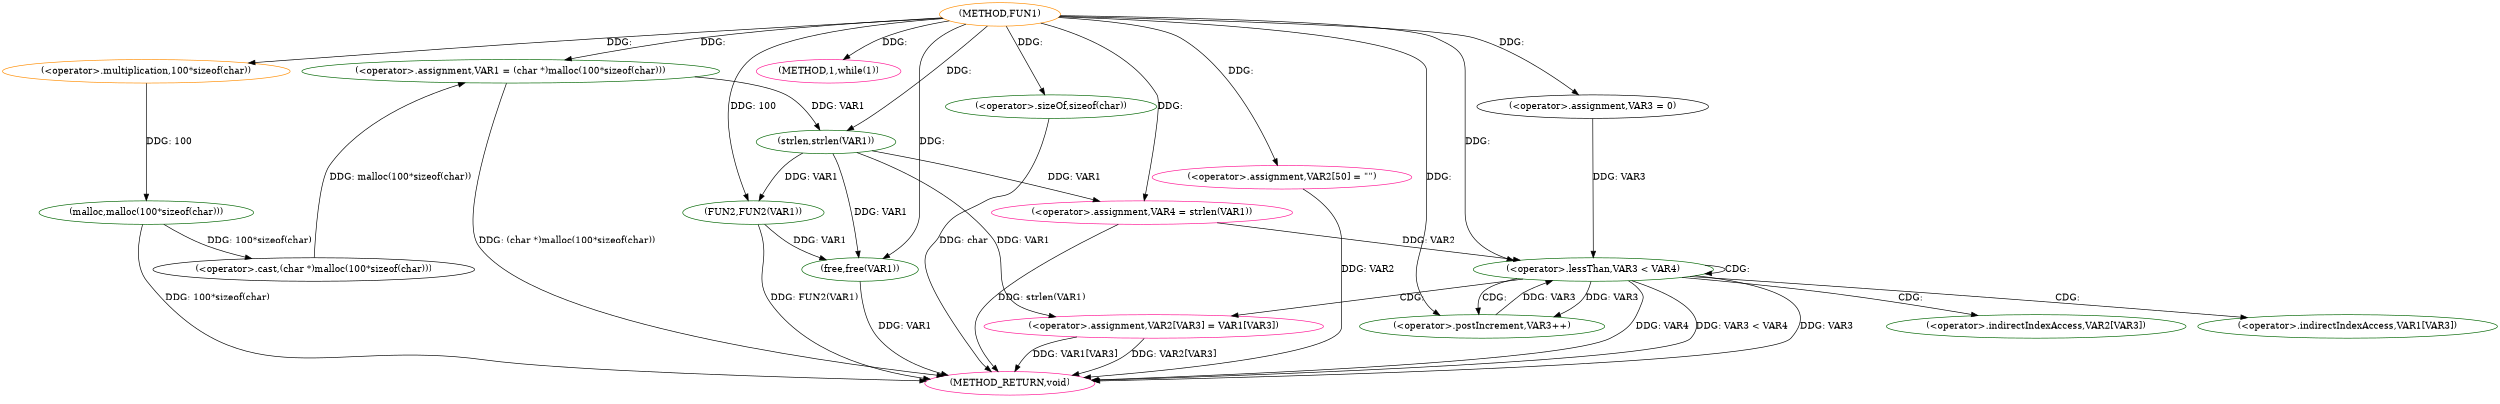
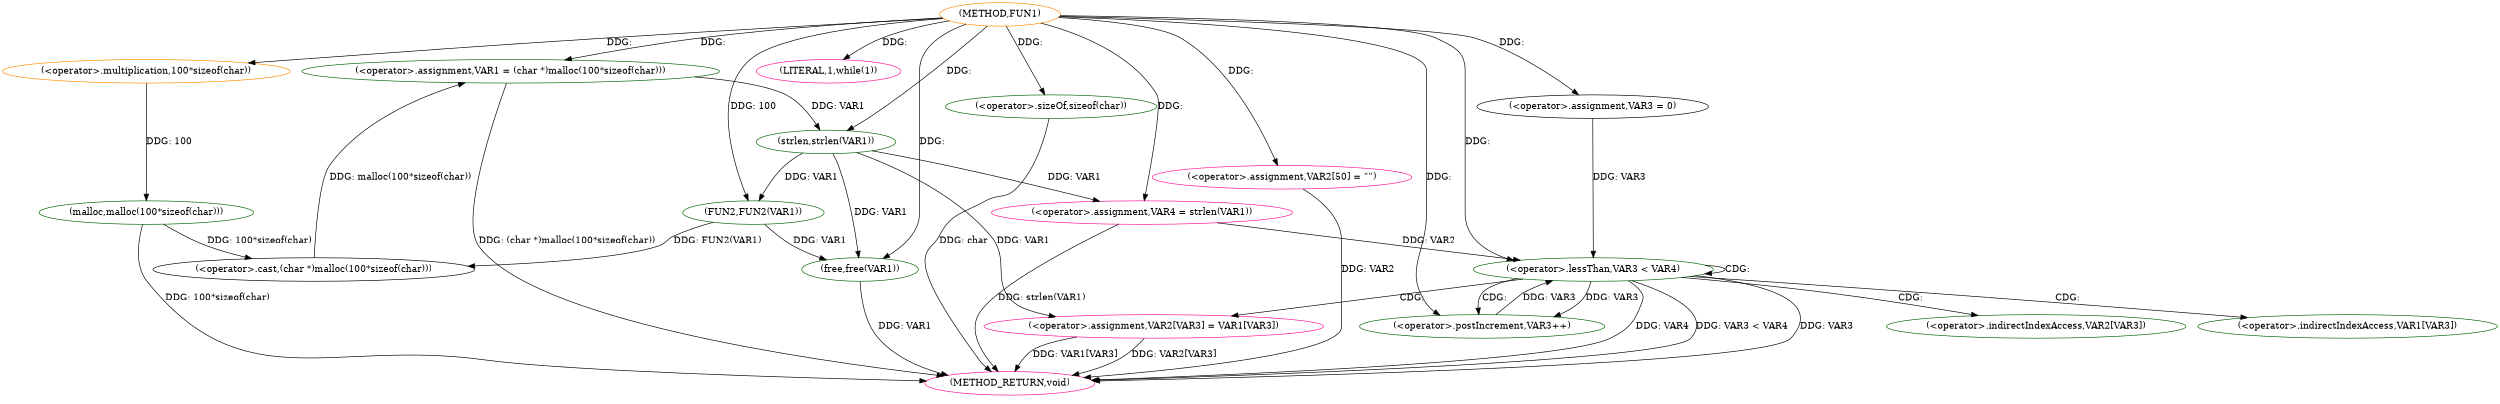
node "(METHOD,1,while(1))": label "(METHOD,1,while(1))" -> "(LITERAL,1,while(1))"
edge "(FUN2,FUN2(VAR1))" -> "(METHOD_RETURN,void)": now "(FUN2,FUN2(VAR1))" -> "(<operator>.cast,(char *)malloc(100*sizeof(char)))"
